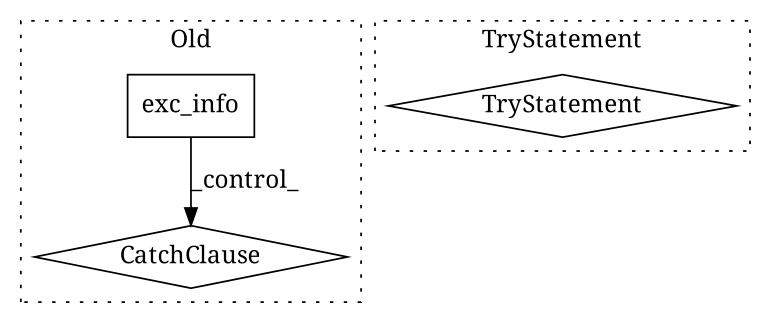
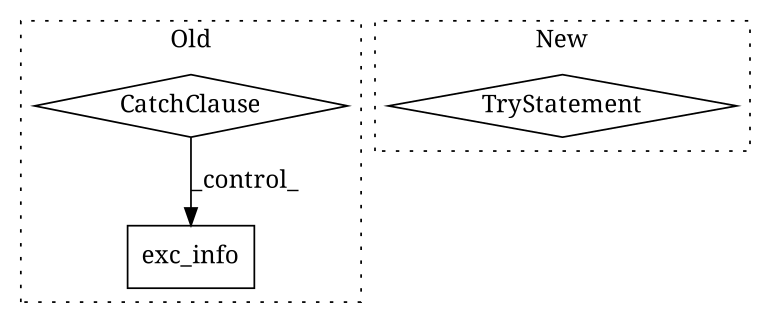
cluster "TryStatement": label "TryStatement" -> "New"
edge "exc_info" -> "CatchClause": reversed
